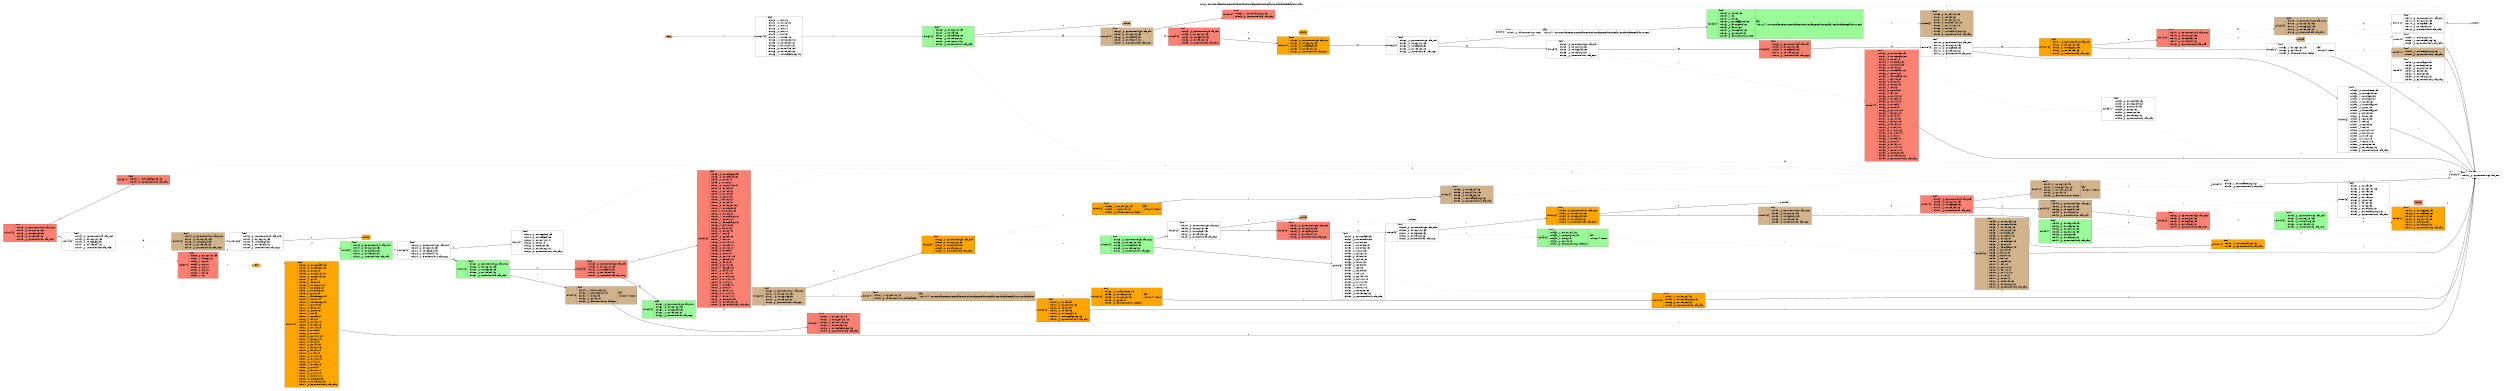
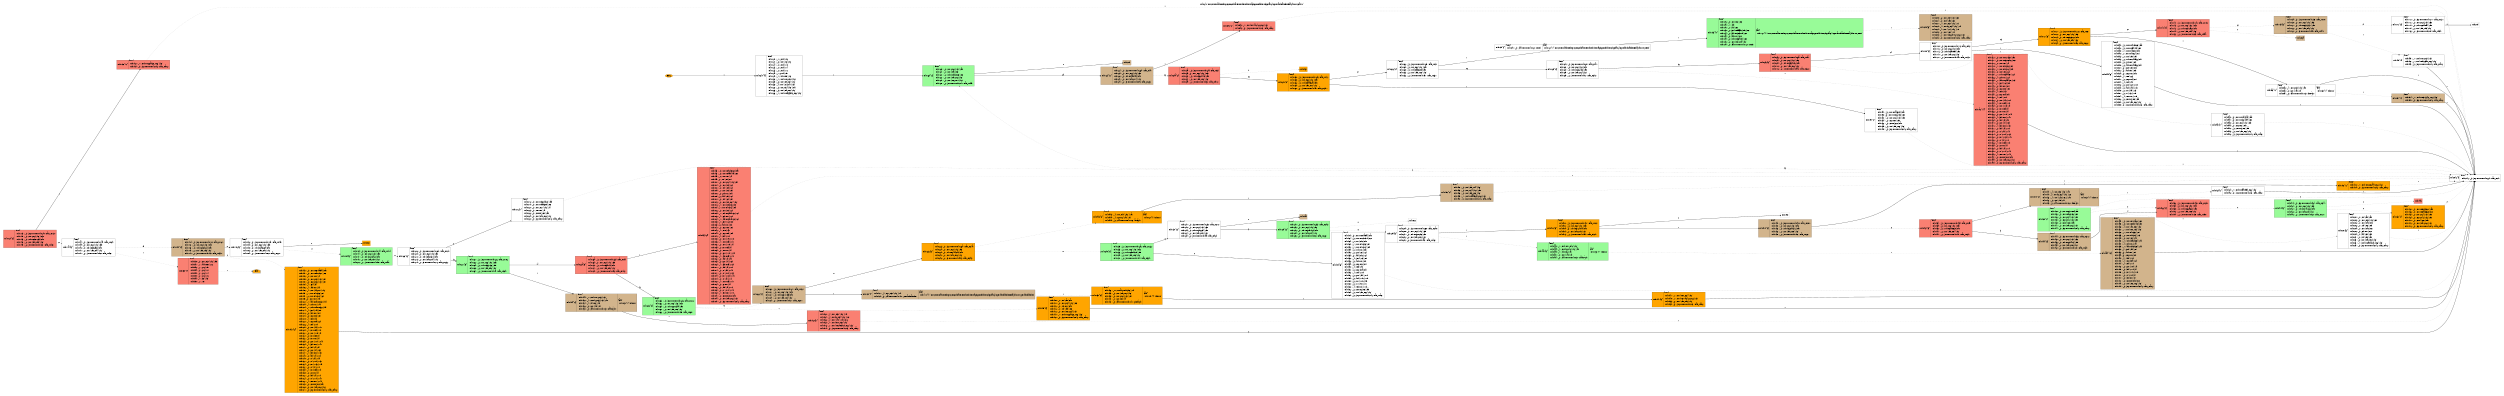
edge "0x4016b0 [22]" -> "0x4019f7 [27]": added, label "1"
node "0x4018d0 [25]": fillcolor salmon -> palegreen
